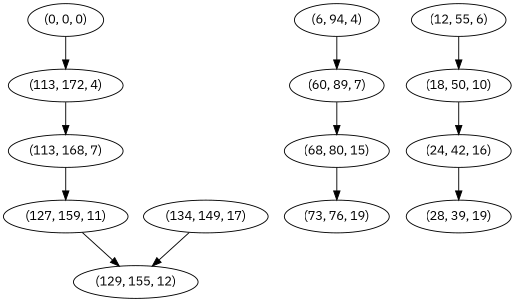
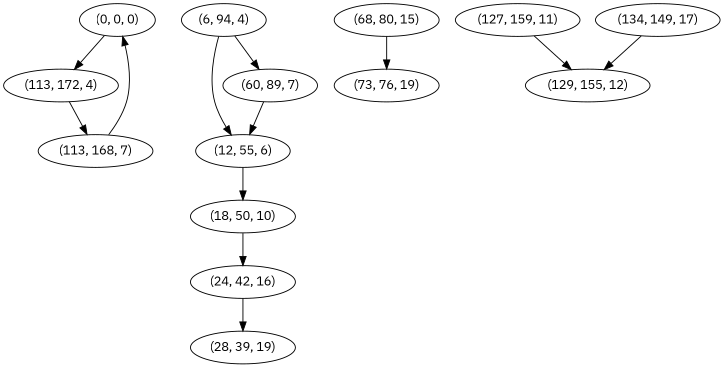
edge "(6, 94, 4)" -> "(12, 55, 6)": added
edge "(60, 89, 7)" -> "(68, 80, 15)": now "(60, 89, 7)" -> "(12, 55, 6)"
edge "(113, 168, 7)" -> "(127, 159, 11)": now "(113, 168, 7)" -> "(0, 0, 0)"
